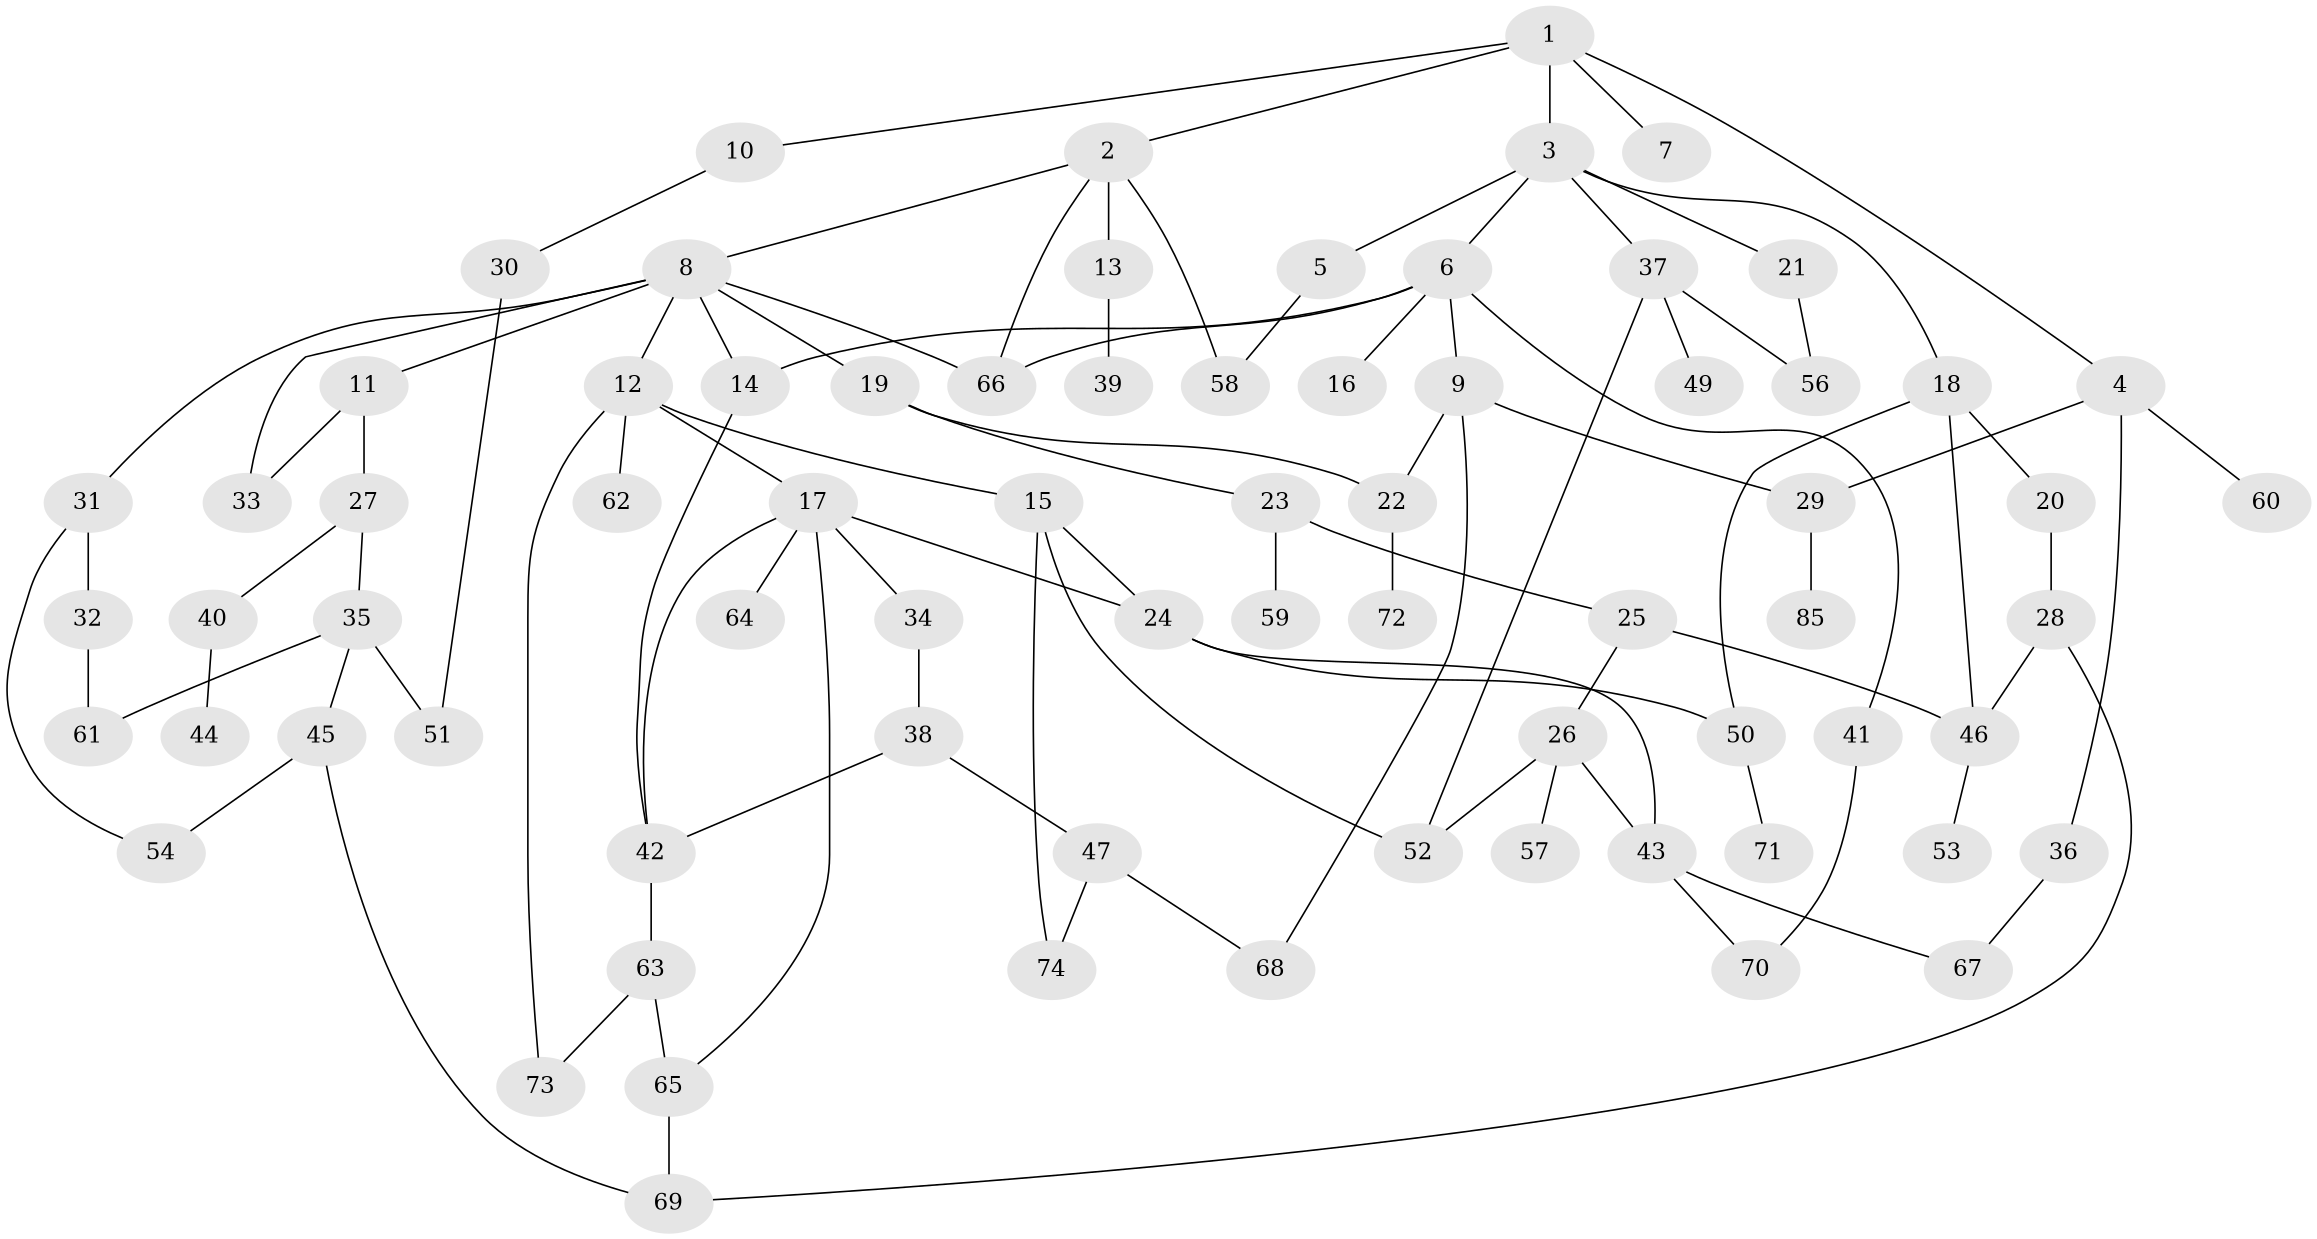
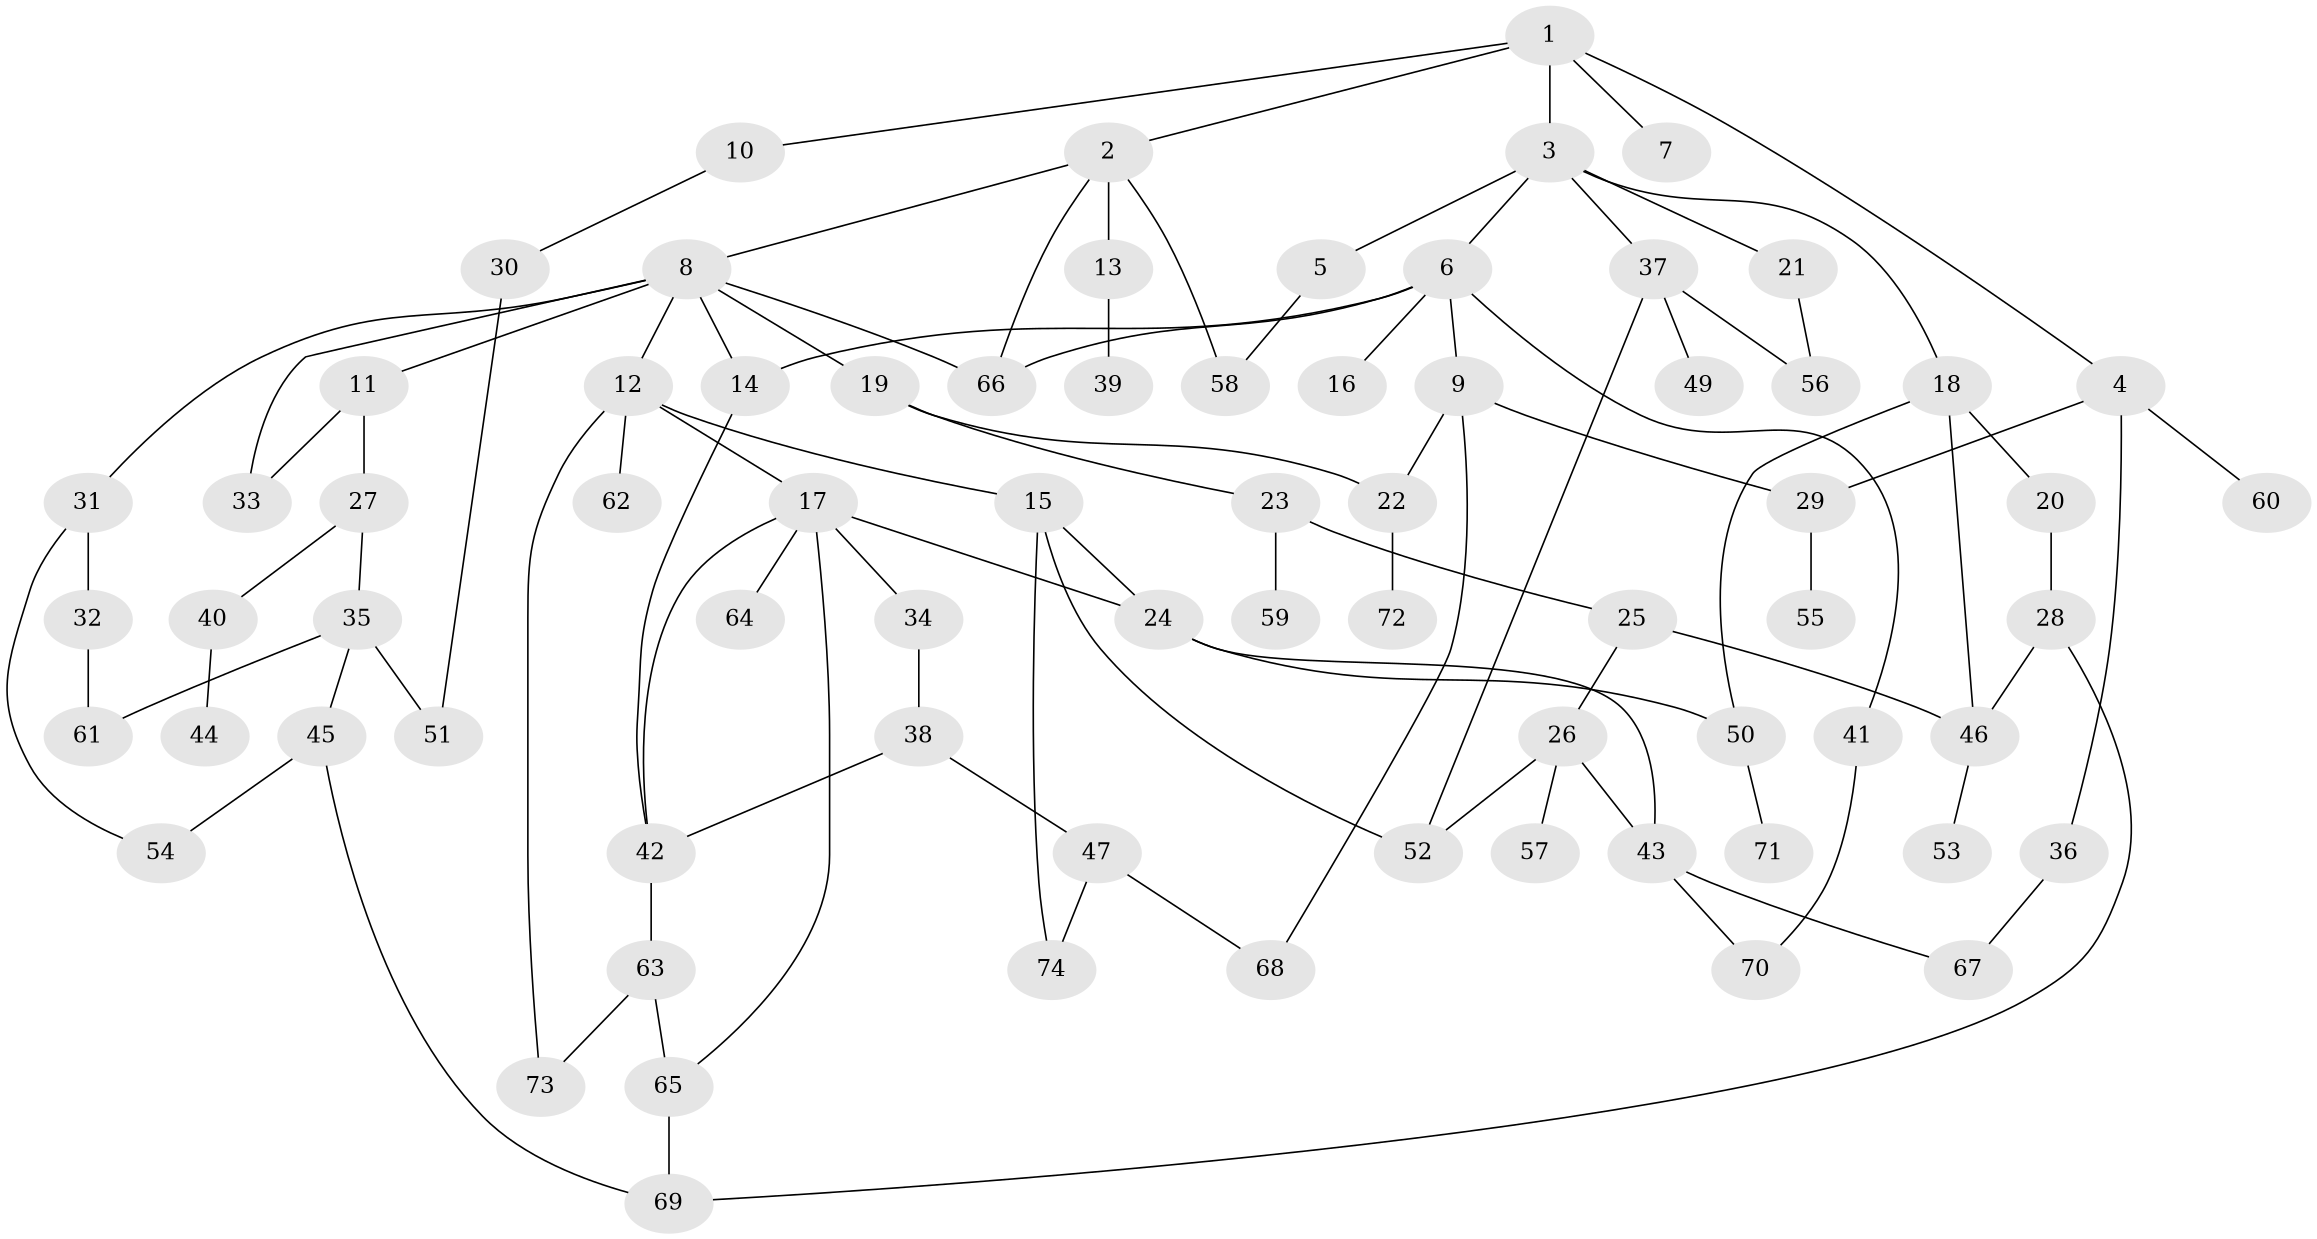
node "85": label "85" -> "55"
